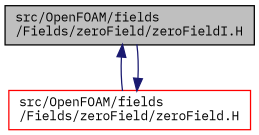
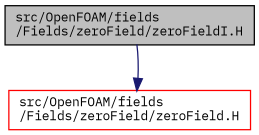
edge "src/OpenFOAM/fields /Fields/zeroField/zeroField.H" -> "src/OpenFOAM/fields /Fields/zeroField/zeroFieldI.H": removed
